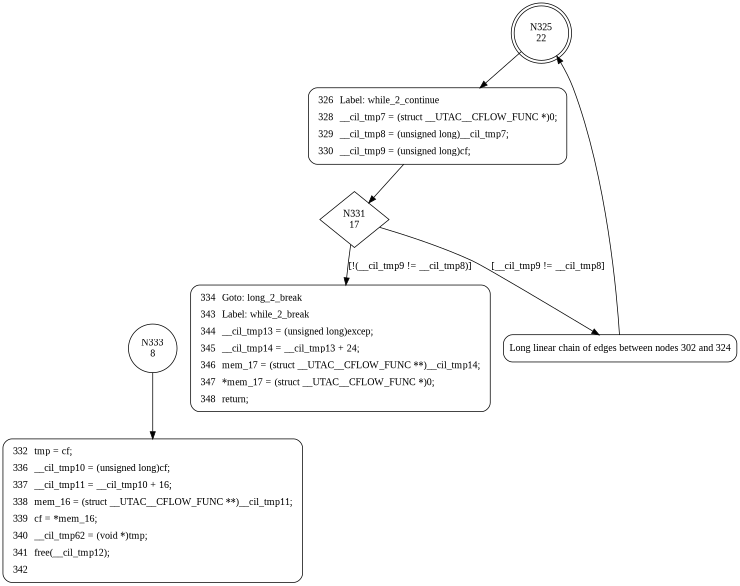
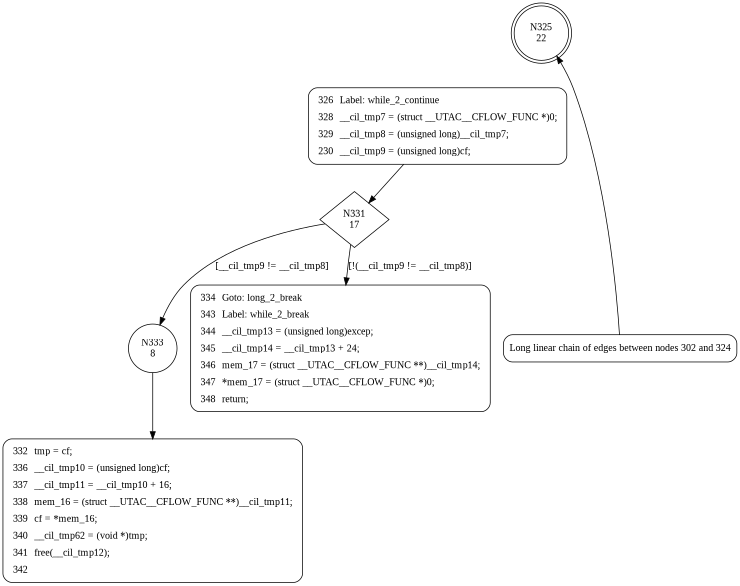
edge "N325 22" -> "326": removed
node "326": text "330" -> "230"
edge "N331 17" -> "Long linear chain of edges between nodes 302 and 324": now "N331 17" -> "N333 8"
